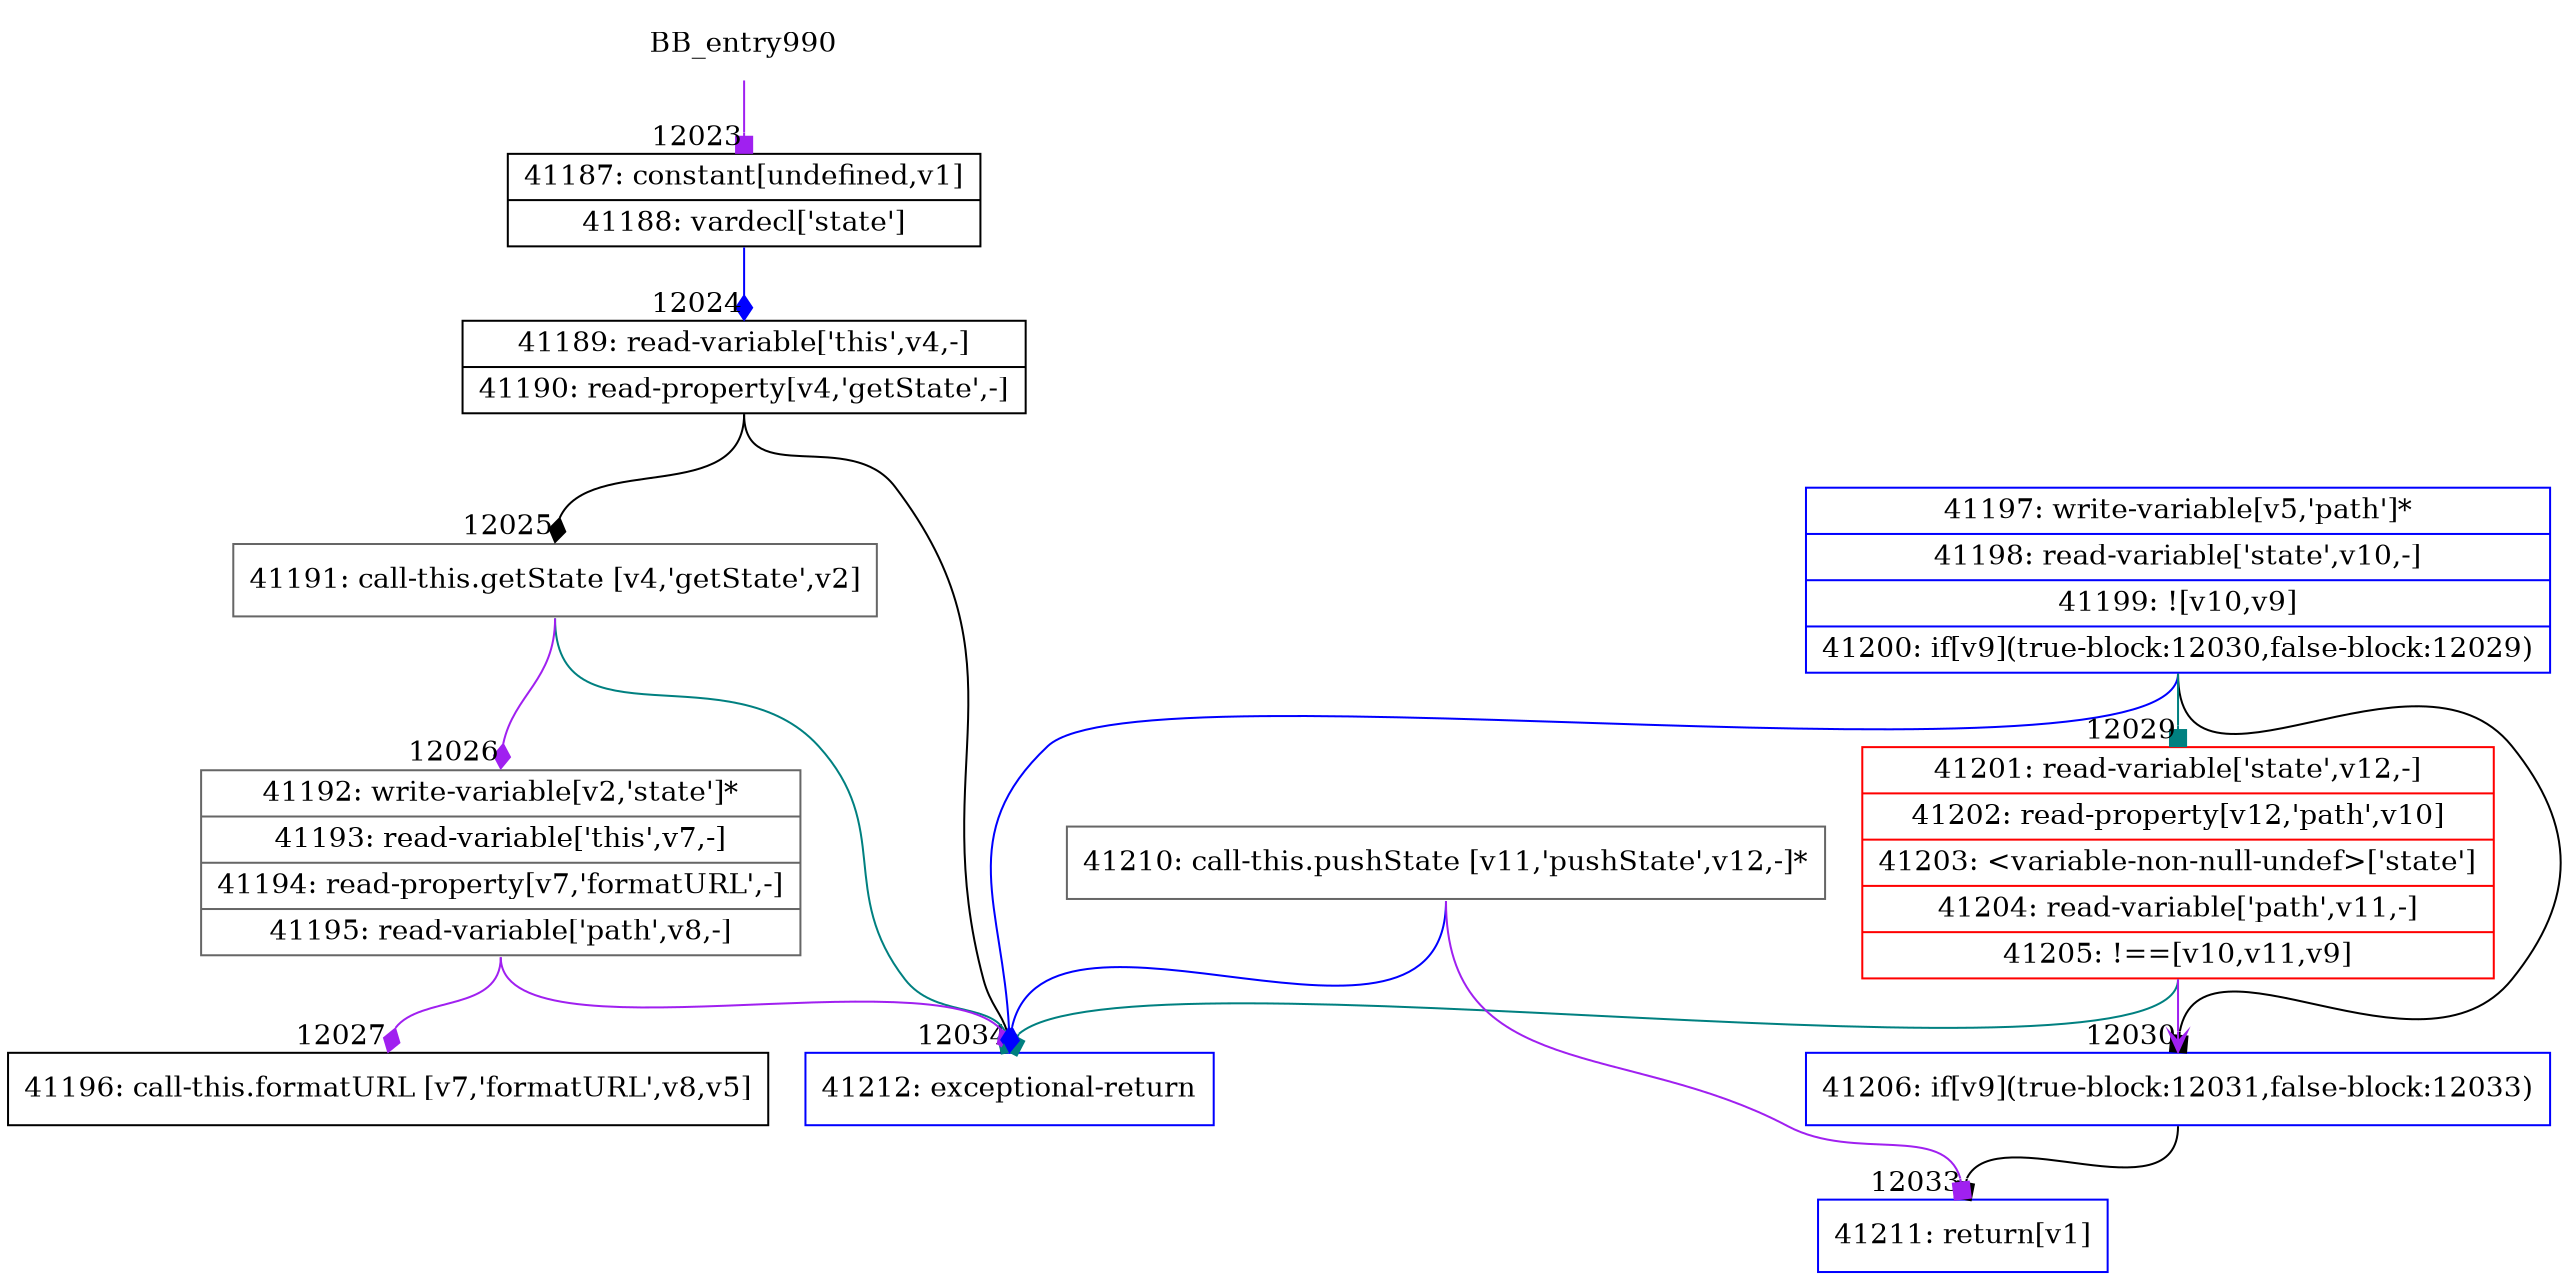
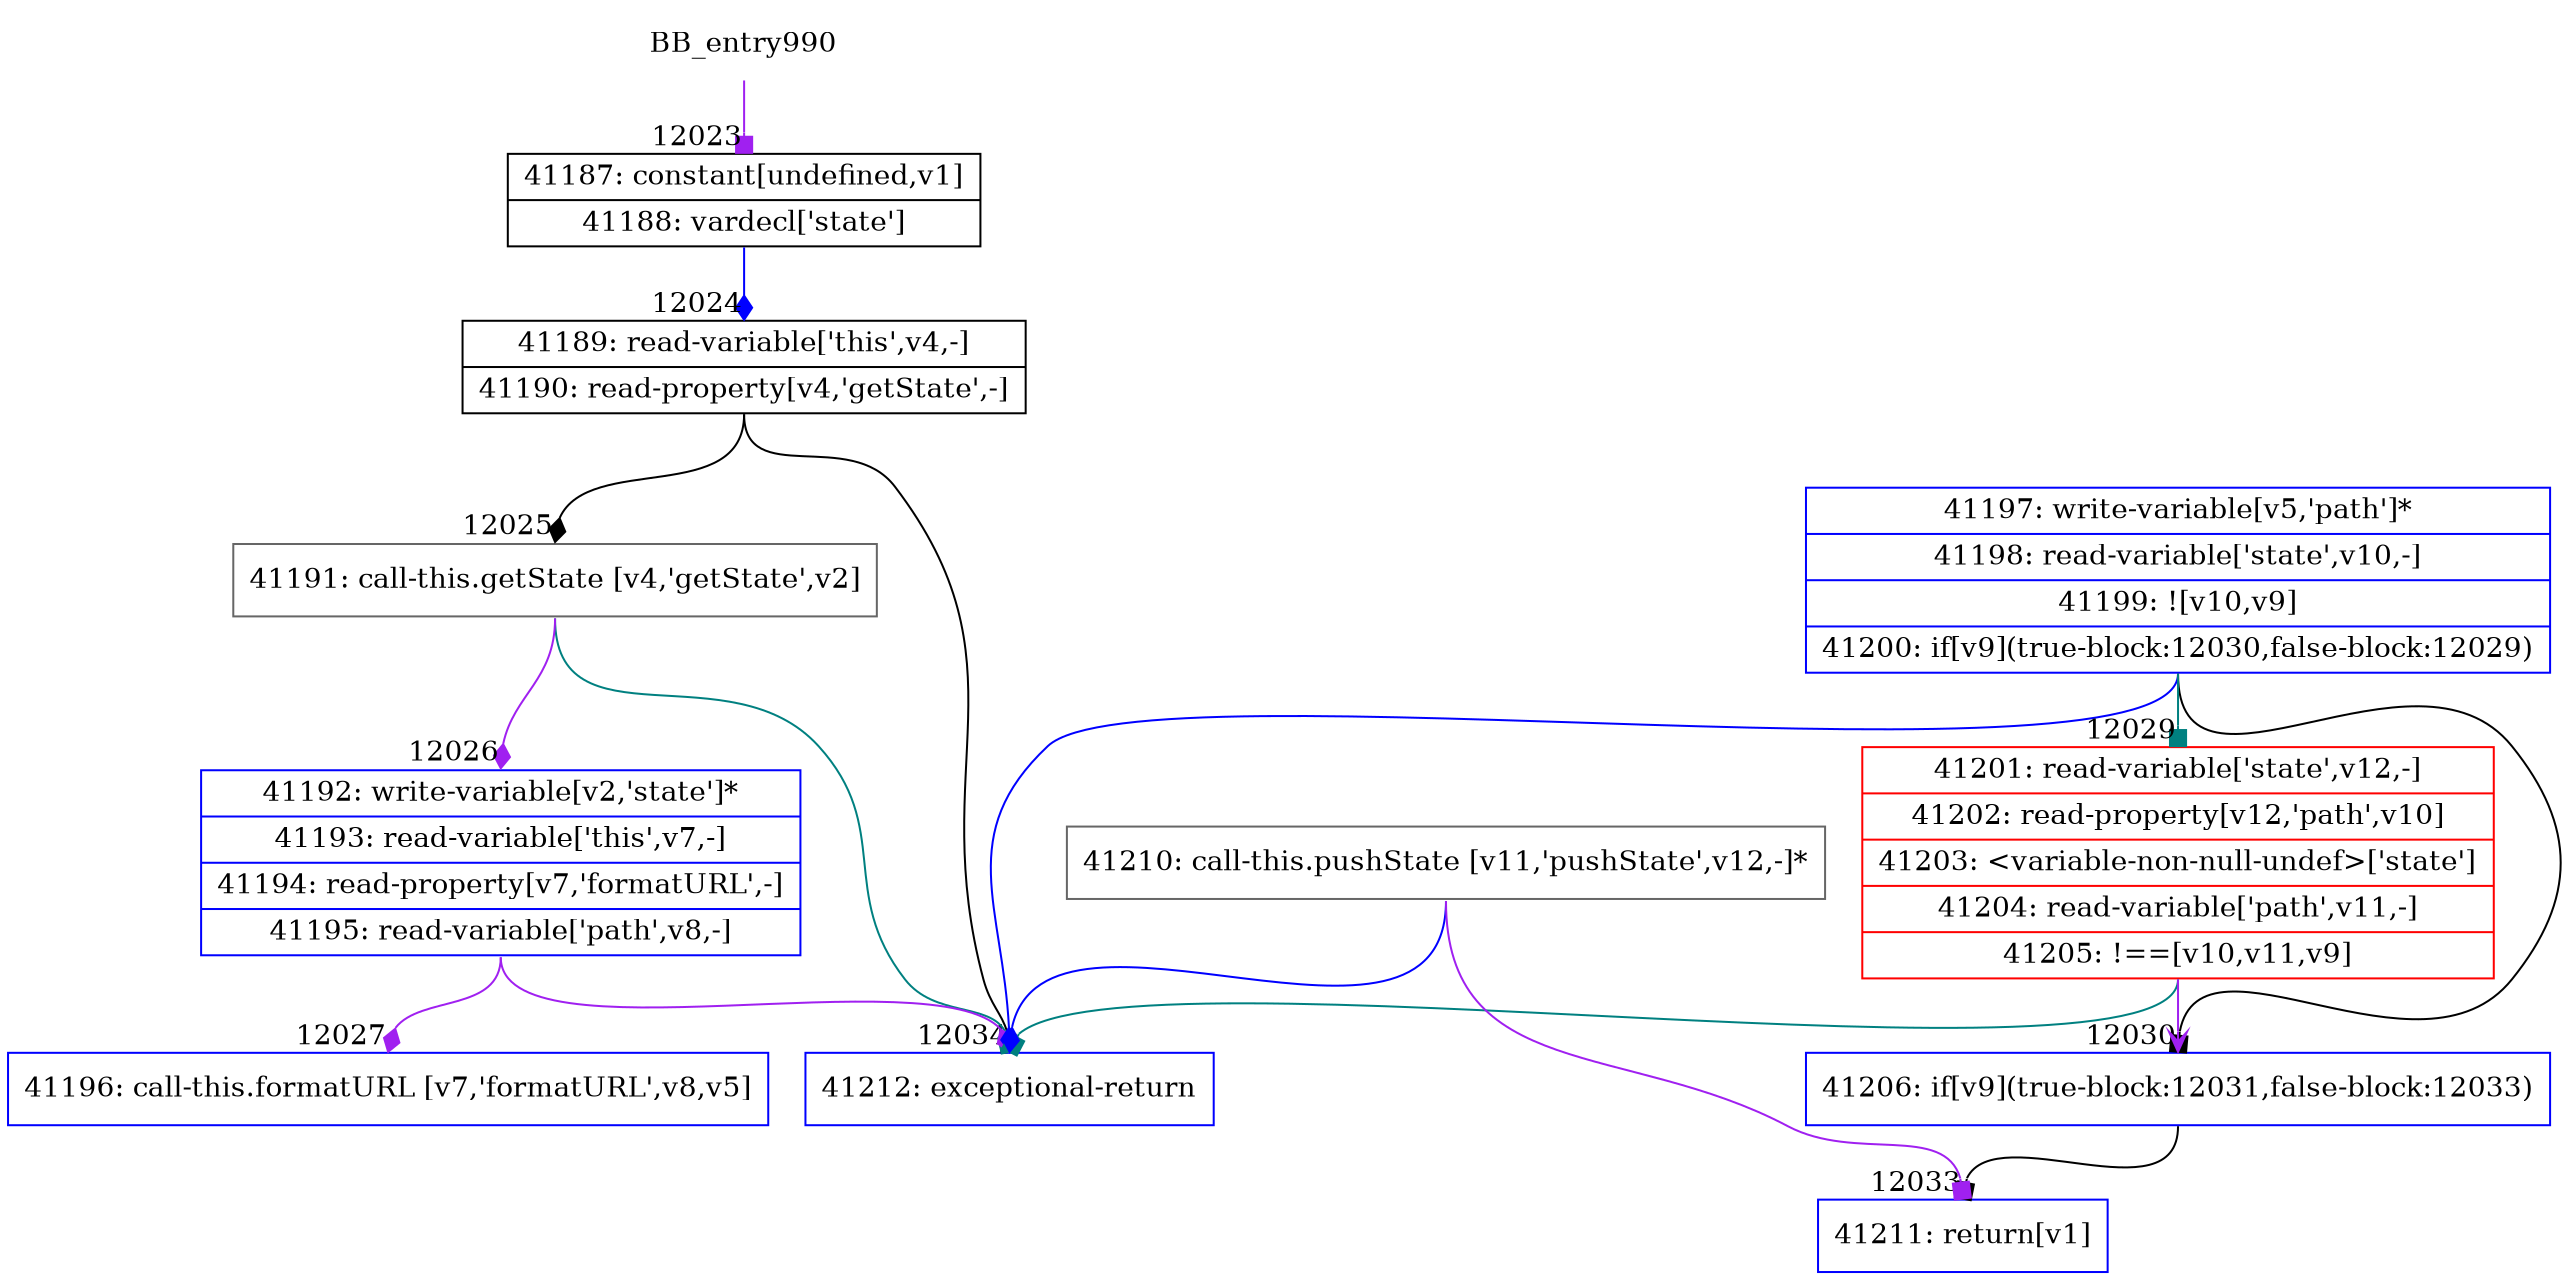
node "41192: write-variable[v2,'state']*": color gray40 -> blue
node "41196: call-this.formatURL [v7,'formatURL',v8,v5]": color black -> blue
